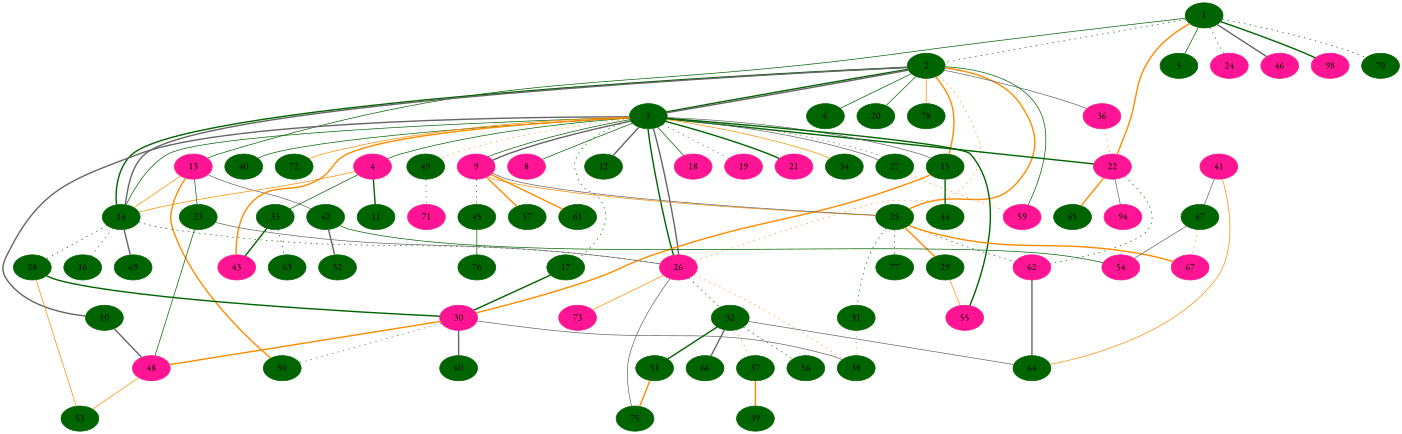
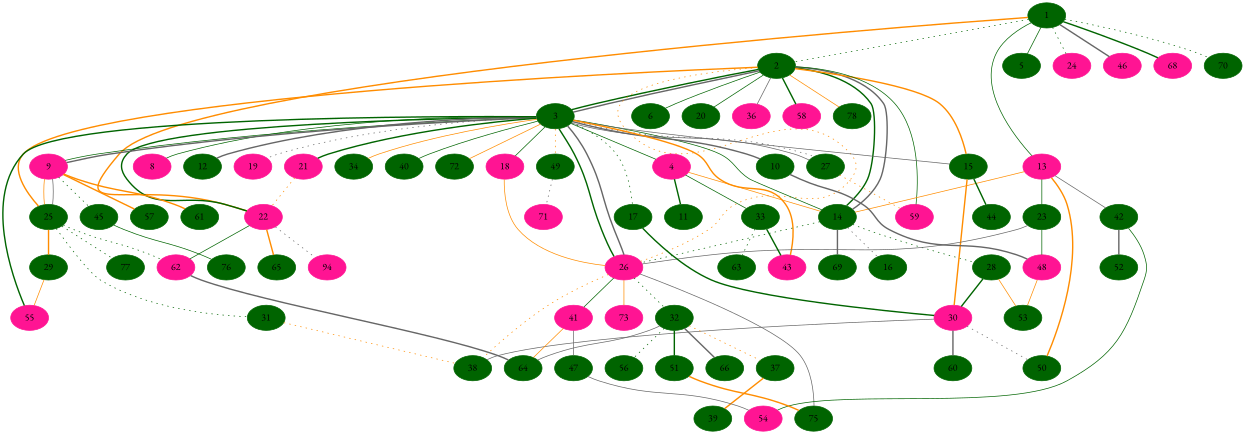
node "98": label "98" -> "68"
node "58": added
edge "36" -- "22": now "21" -- "22"
edge "22" -- "94": style solid -> dotted
edge "22" -- "62": style dotted -> solid
edge "18" -- "26": added
node "67": removed
edge "26" -- "41": added
edge "30" -- "48": removed
